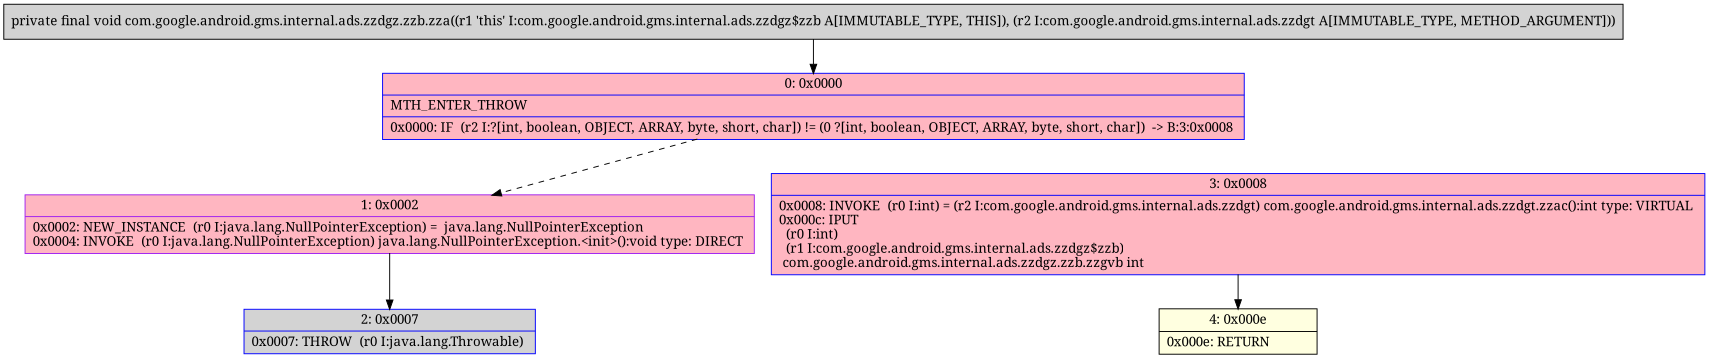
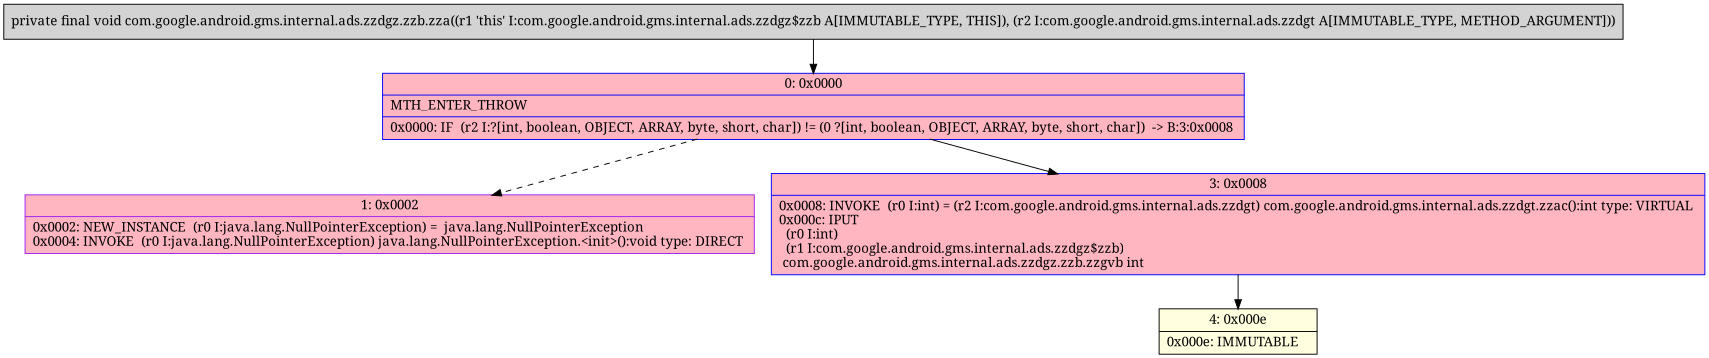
edge "0: 0x0000" -> "3: 0x0008": added
node "2: 0x0007": removed
node "4: 0x000e": text "0x000e: RETURN" -> "0x000e: IMMUTABLE"
